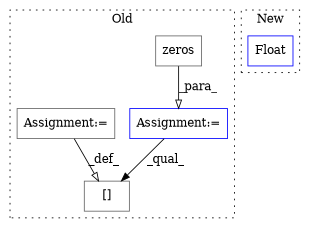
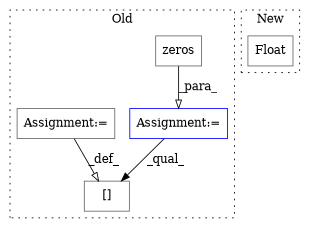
node "Float": color blue -> gray40
